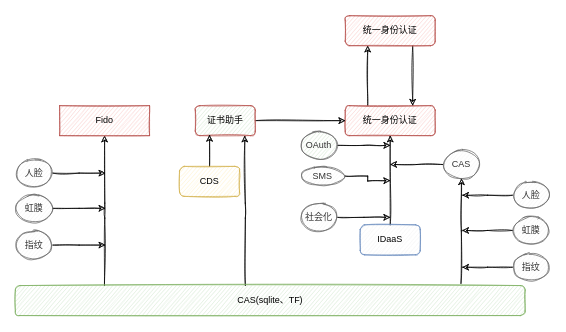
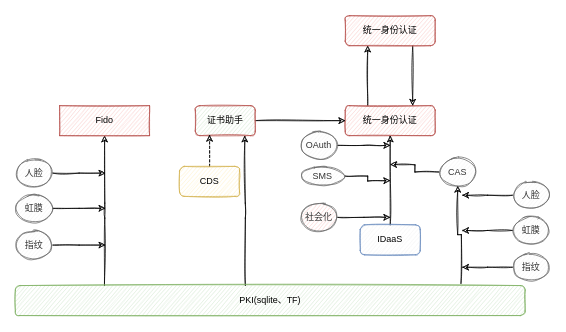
node "OAuth": fillcolor #d5e8d4 -> #f5f5f5
edge "CDS" -> "证书助手": style solid -> dashed
node "CAS": moved (462, 164) -> (458, 172)
node "社会化": fillcolor #f5f5f5 -> #f8cecc
node "CAS(sqlite、TF)": label "CAS(sqlite、TF)" -> "PKI(sqlite、TF)"
